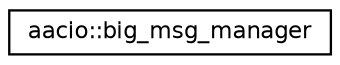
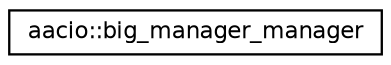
node "aacio::big_msg_manager": label "aacio::big_msg_manager" -> "aacio::big_manager_manager"
